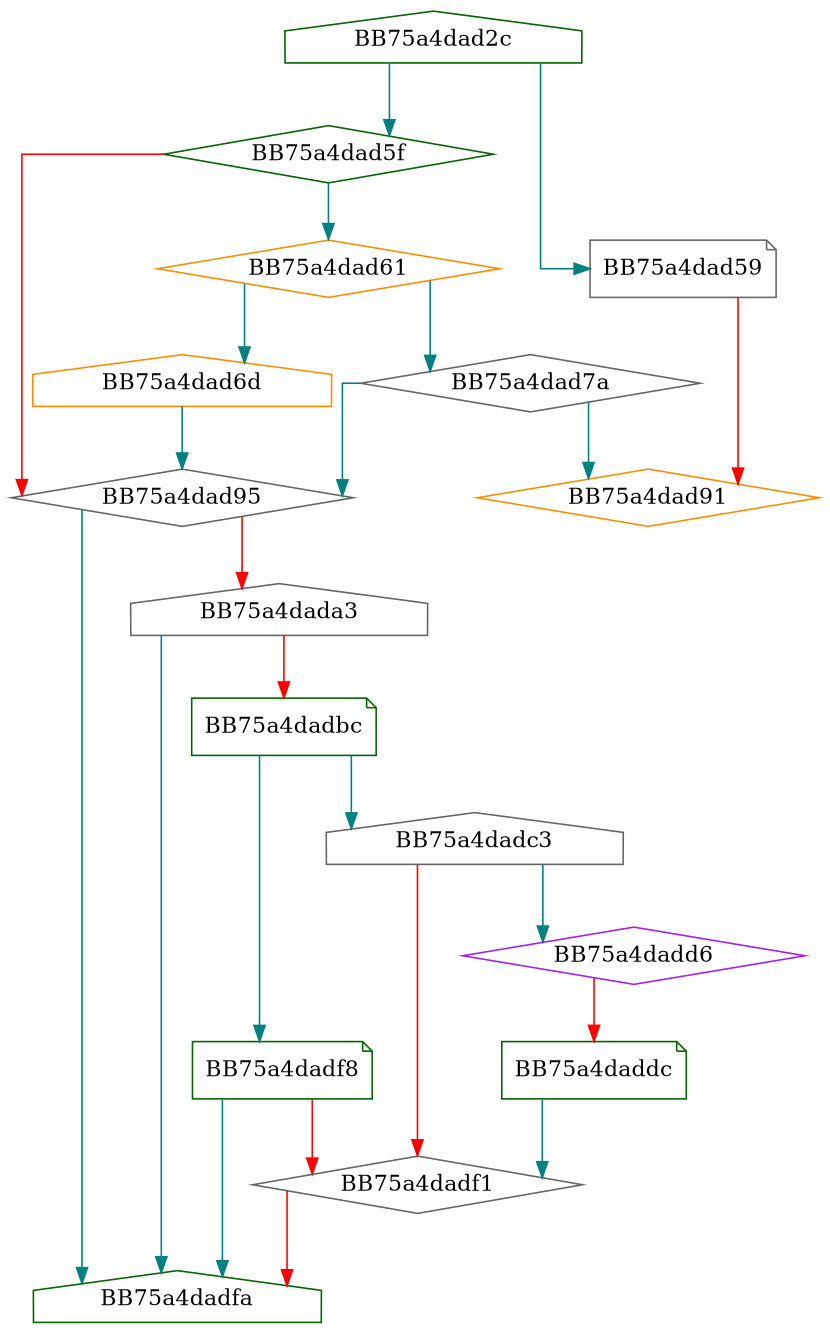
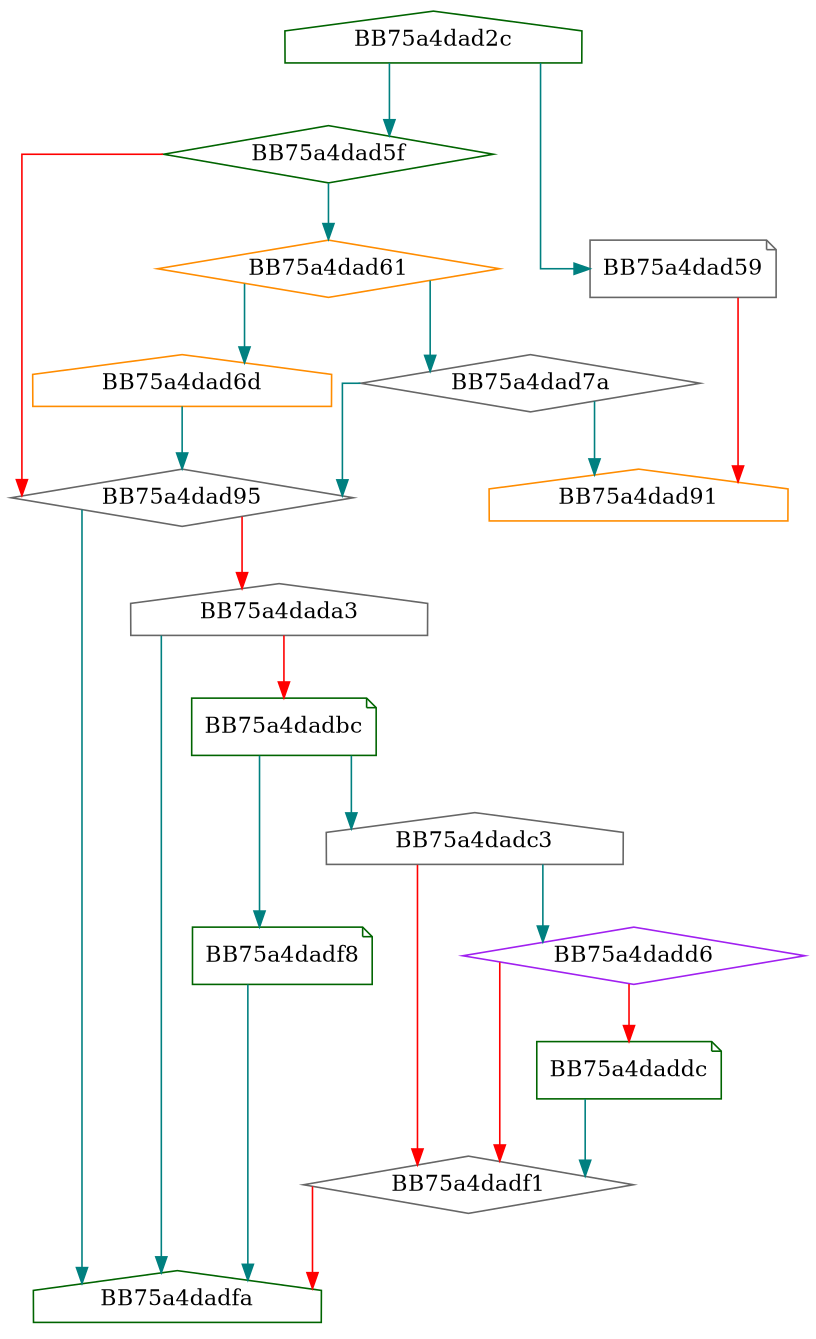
node "BB75a4dad91": shape diamond -> house
edge "BB75a4dadf8" -> "BB75a4dadf1": now "BB75a4dadd6" -> "BB75a4dadf1"
